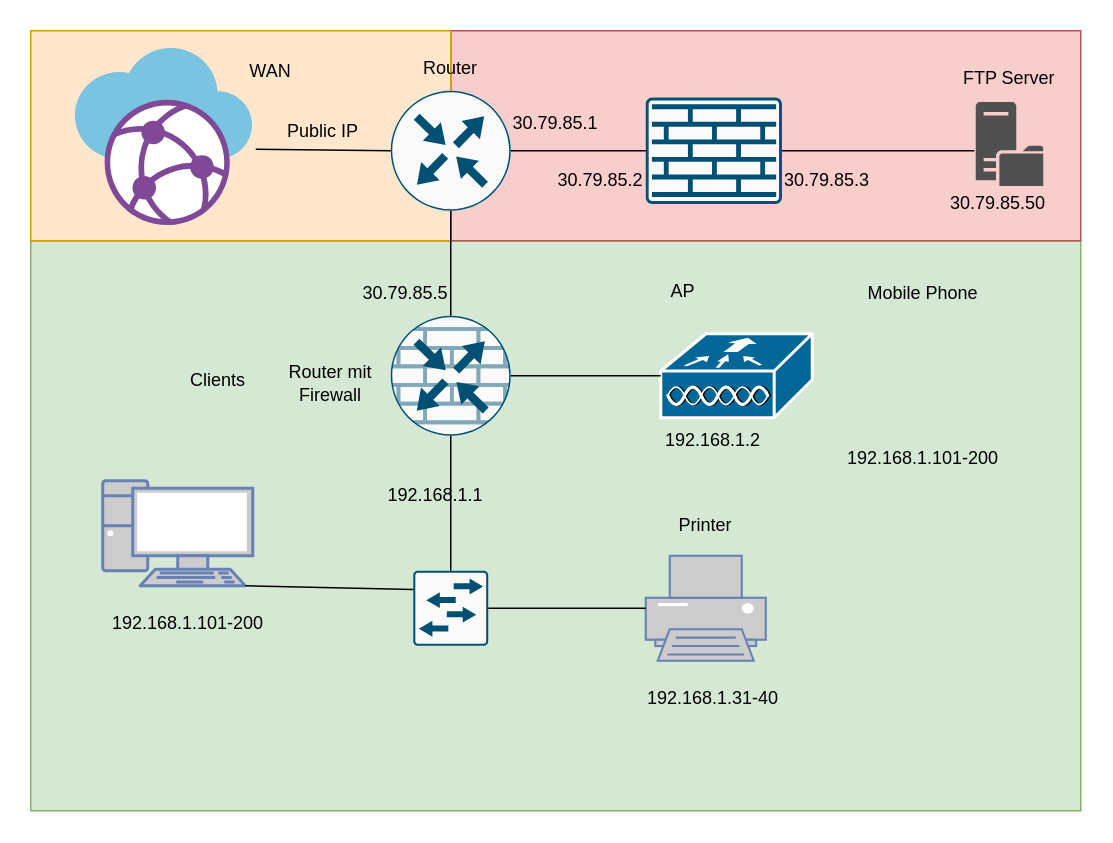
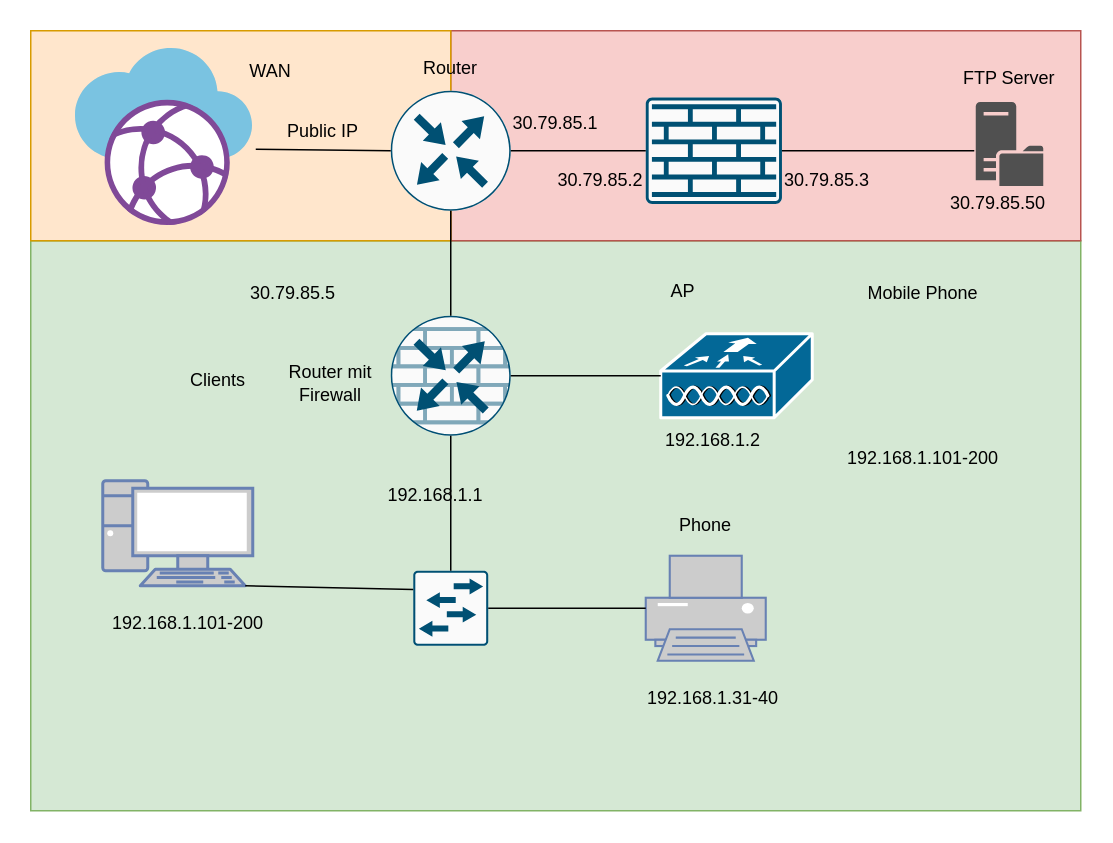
node "30.79.85.5": moved (406, 293) -> (293, 293)
node "Printer": label "Printer" -> "Phone"
